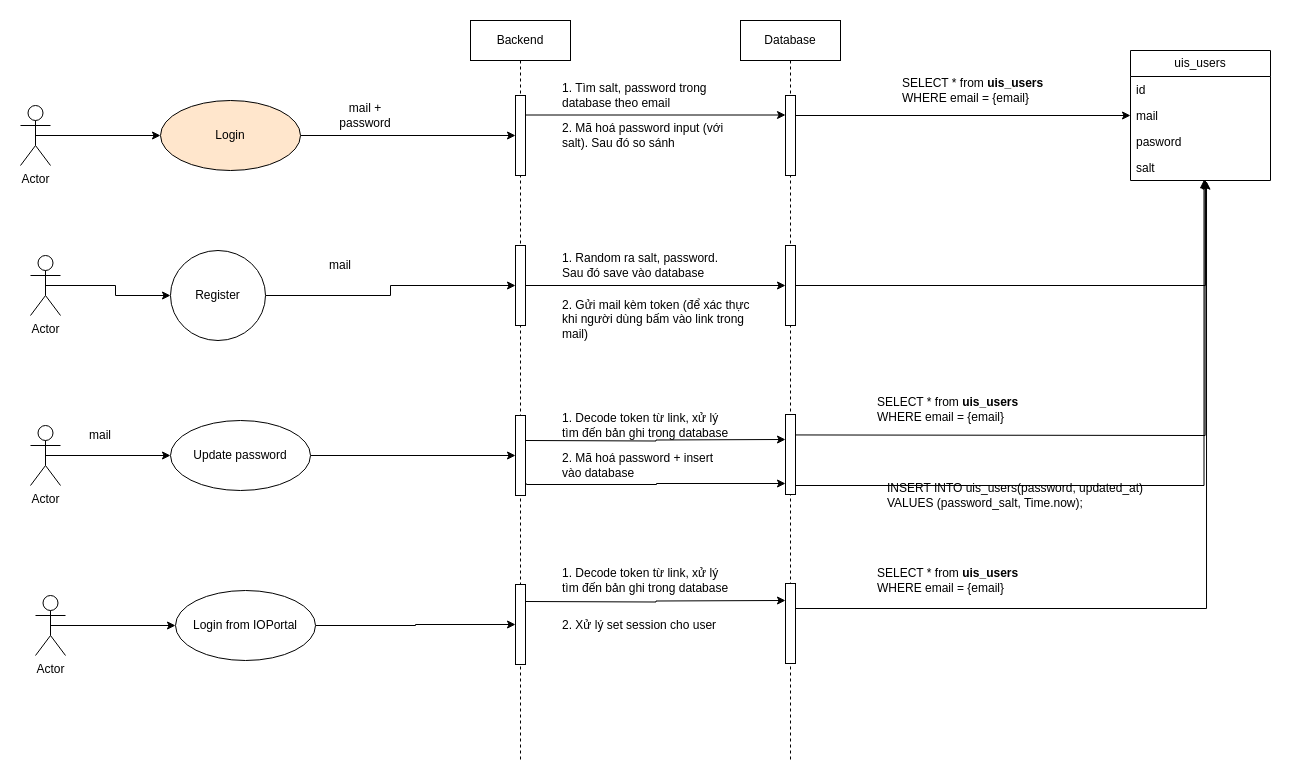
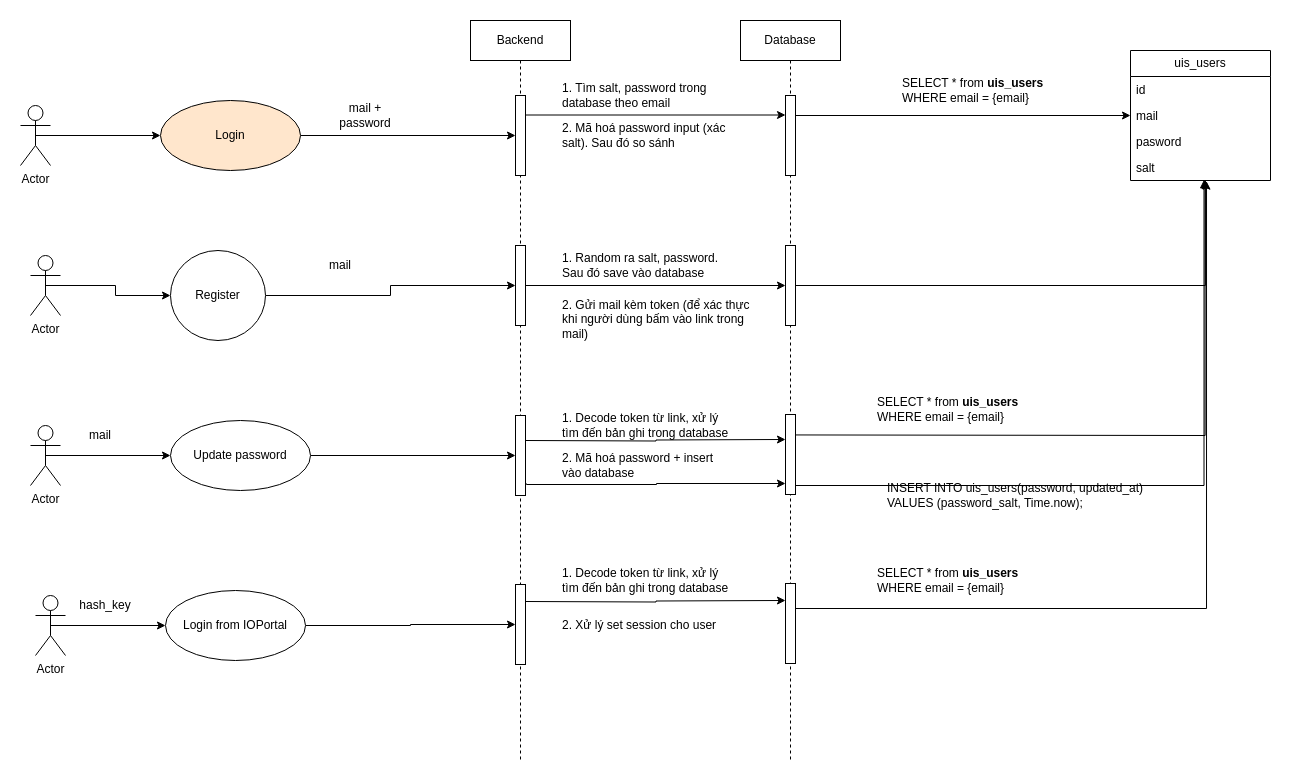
node "2. Mã hoá password input (với salt). Sau đó so sánh": label "2. Mã hoá password input (với salt). Sau đó so sánh" -> "2. Mã hoá password input (xác salt). Sau đó so sánh"
node "hash_key": added
node "Login from IOPortal": moved (246, 626) -> (236, 626)
